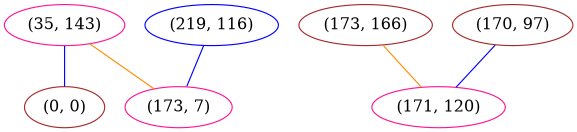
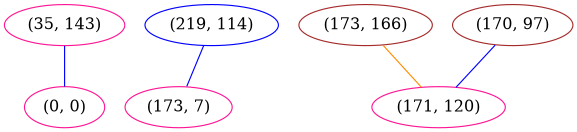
node "(219, 116)": label "(219, 116)" -> "(219, 114)"
edge "(35, 143)" -- "(173, 7)": removed
node "(0, 0)": color brown -> deeppink
